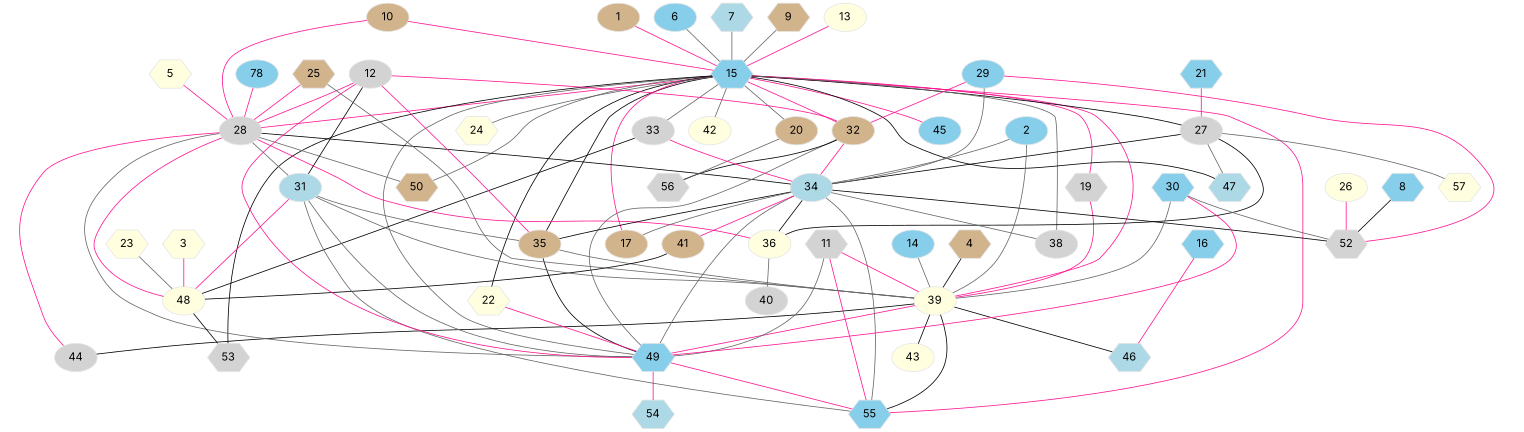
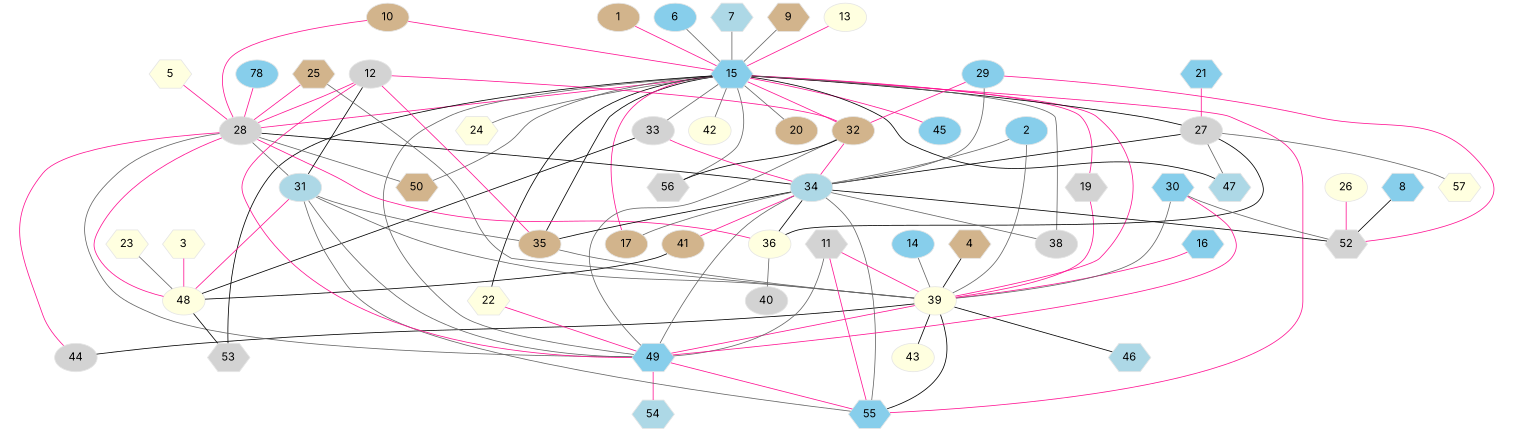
edge "20" -- "56": now "15" -- "56"
edge "16" -- "46": now "16" -- "39"
edge "35" -- "49": removed
